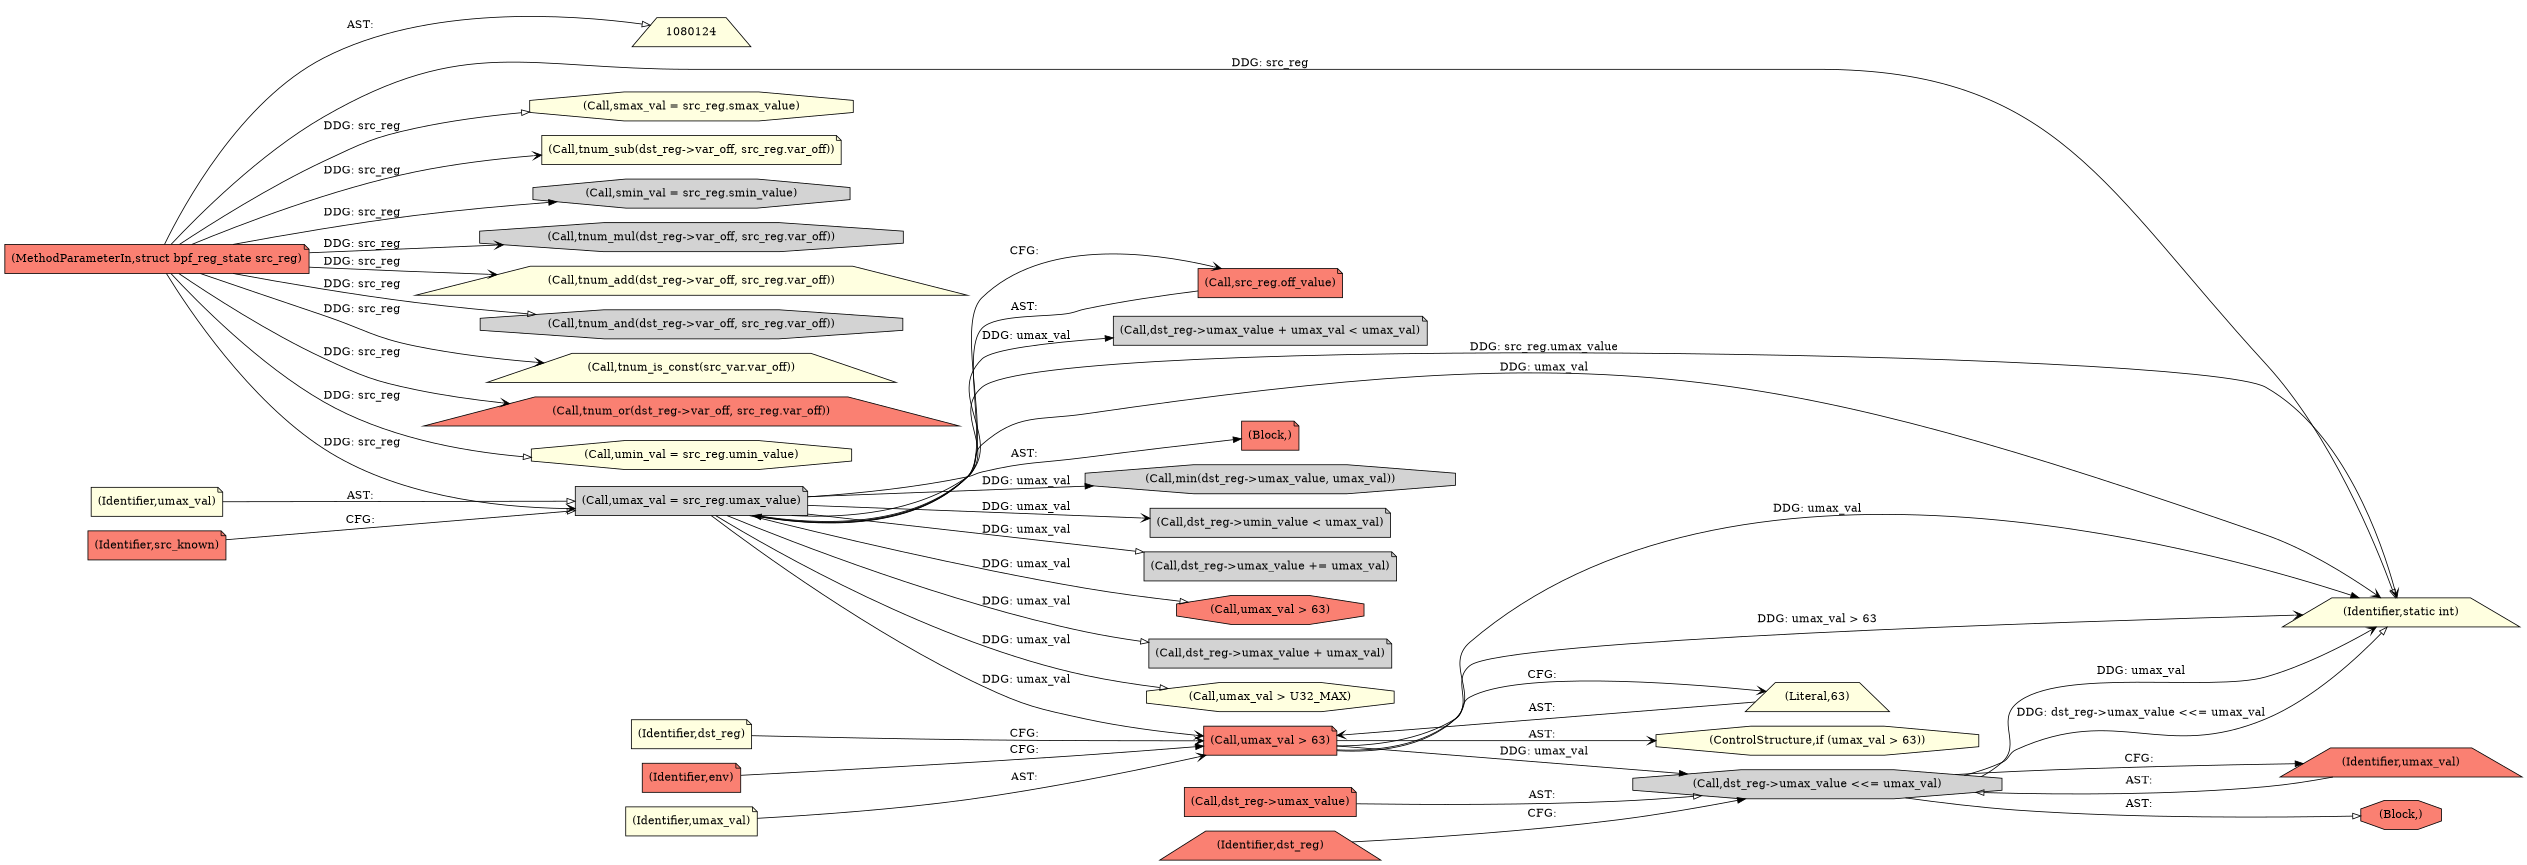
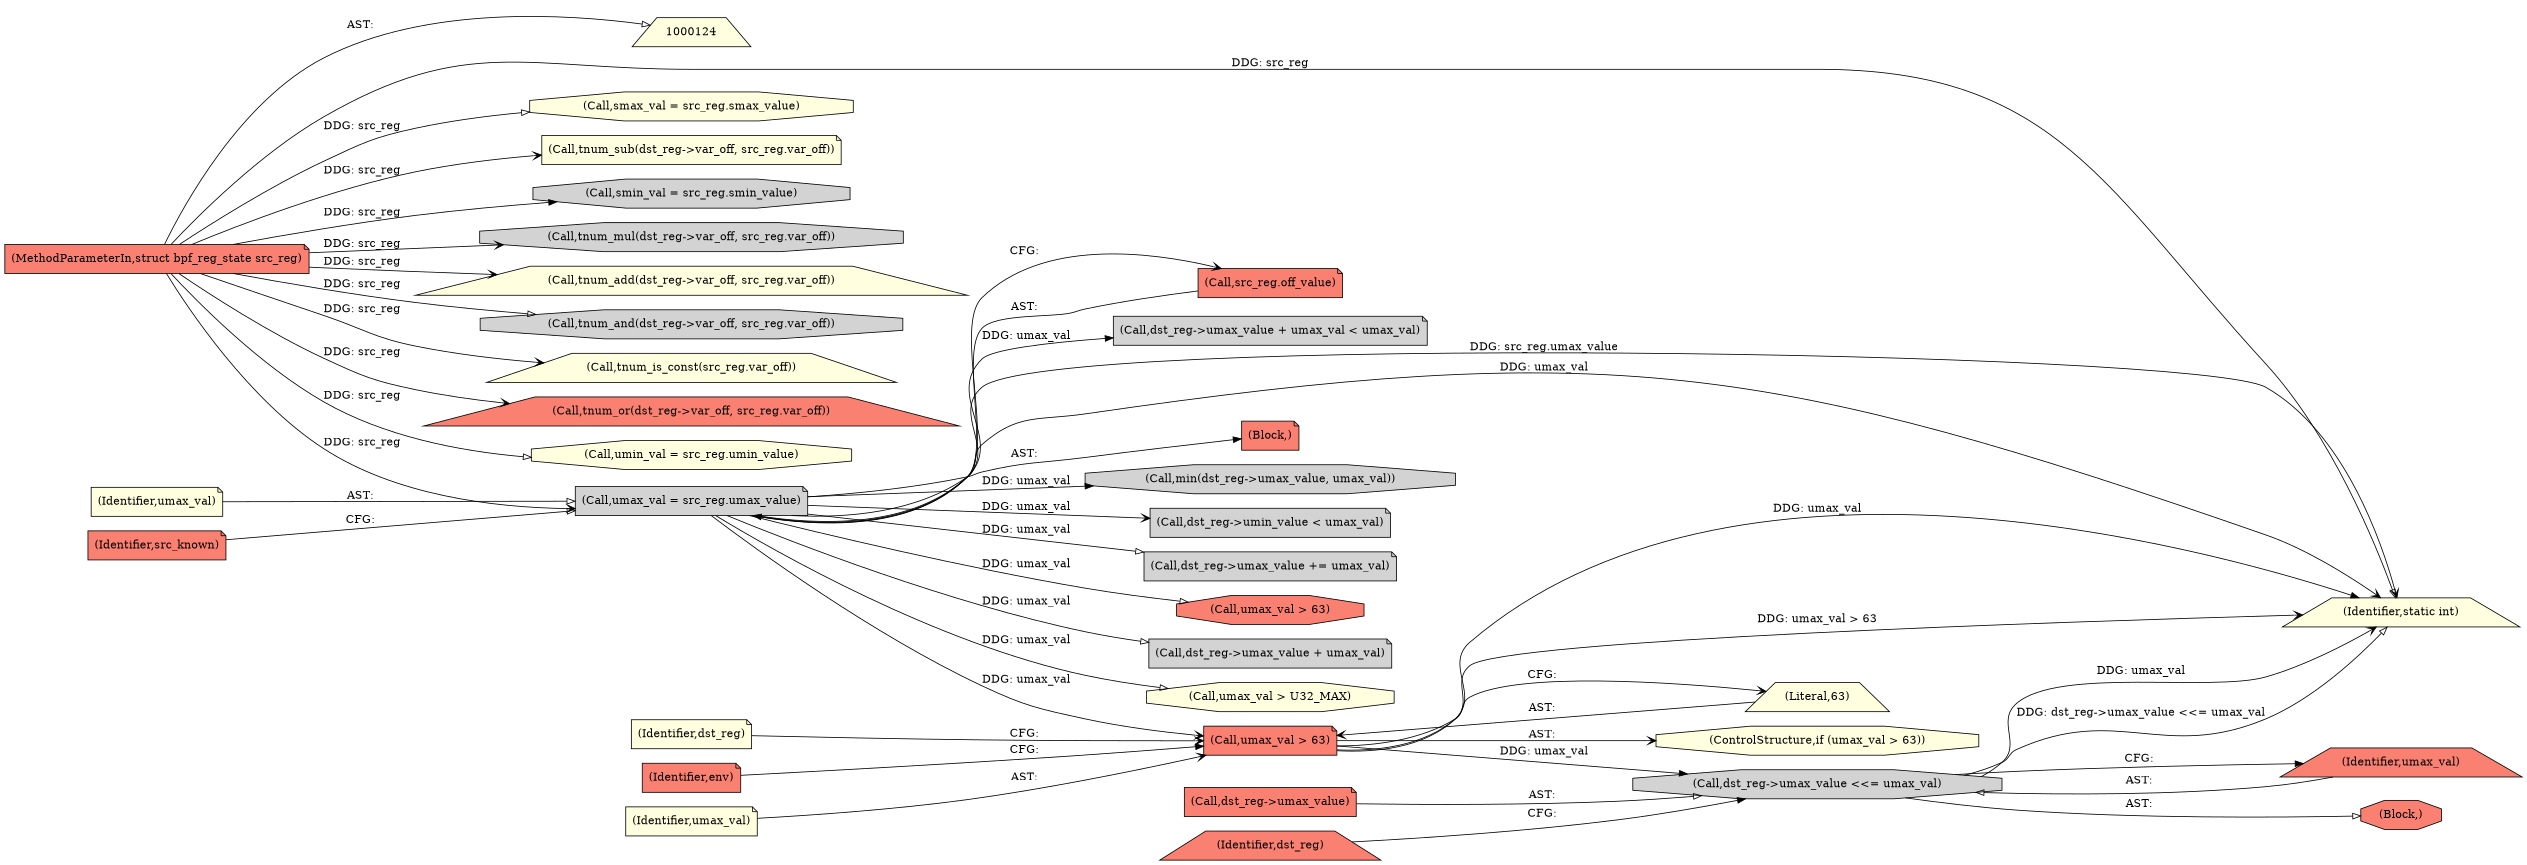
node "1080124": label "1080124" -> "1000124"
node "(Call,tnum_is_const(src_var.var_off))": label "(Call,tnum_is_const(src_var.var_off))" -> "(Call,tnum_is_const(src_reg.var_off))"
